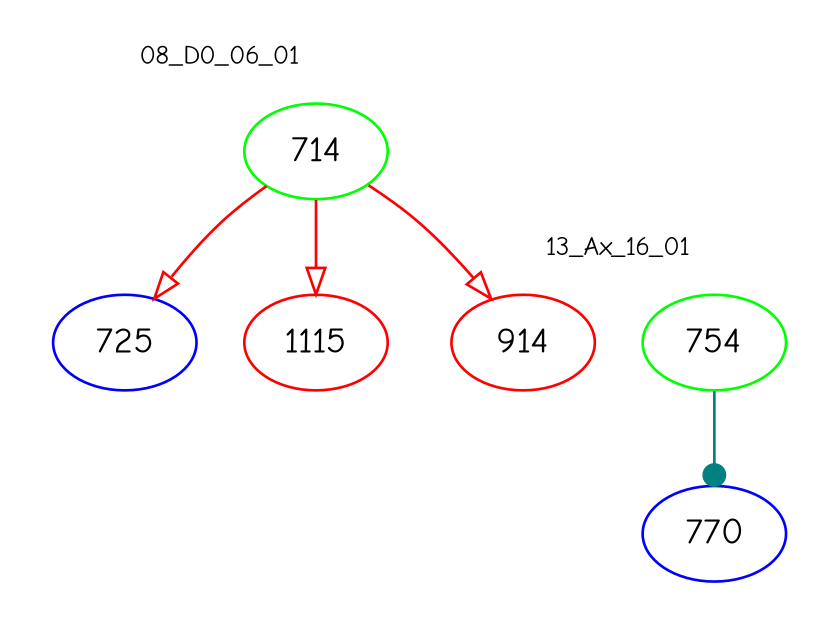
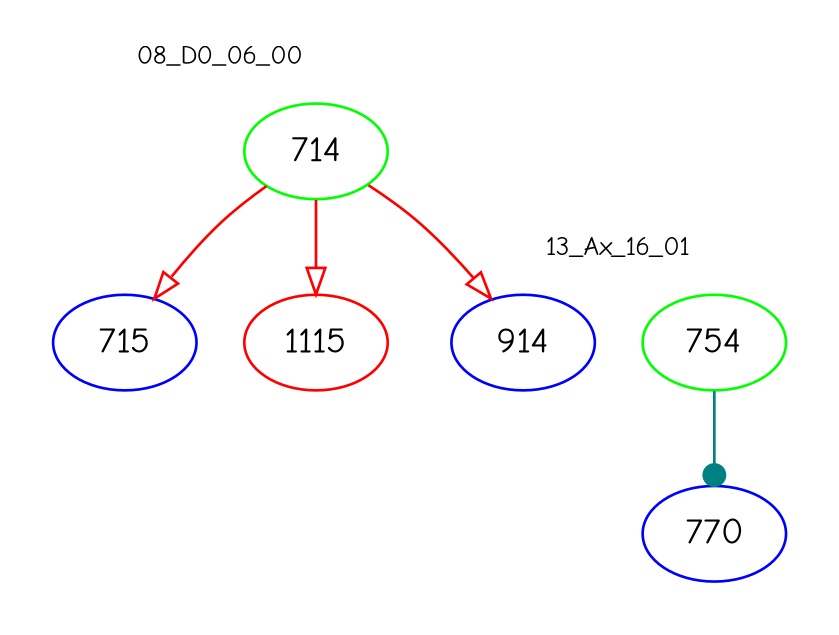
cluster "08_D0_06_01": label "08_D0_06_01" -> "08_D0_06_00"
node "725": label "725" -> "715"
node "914": color red -> blue
